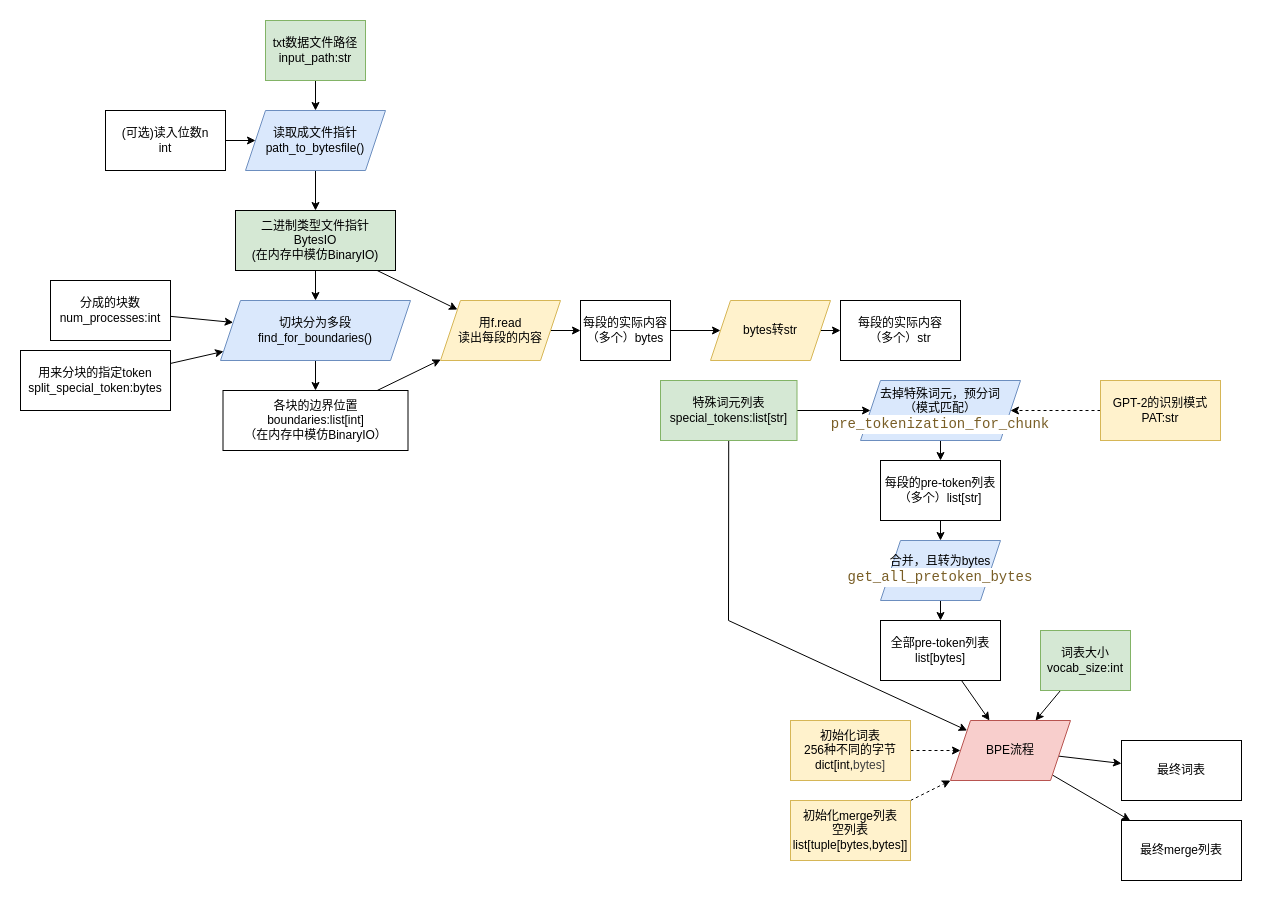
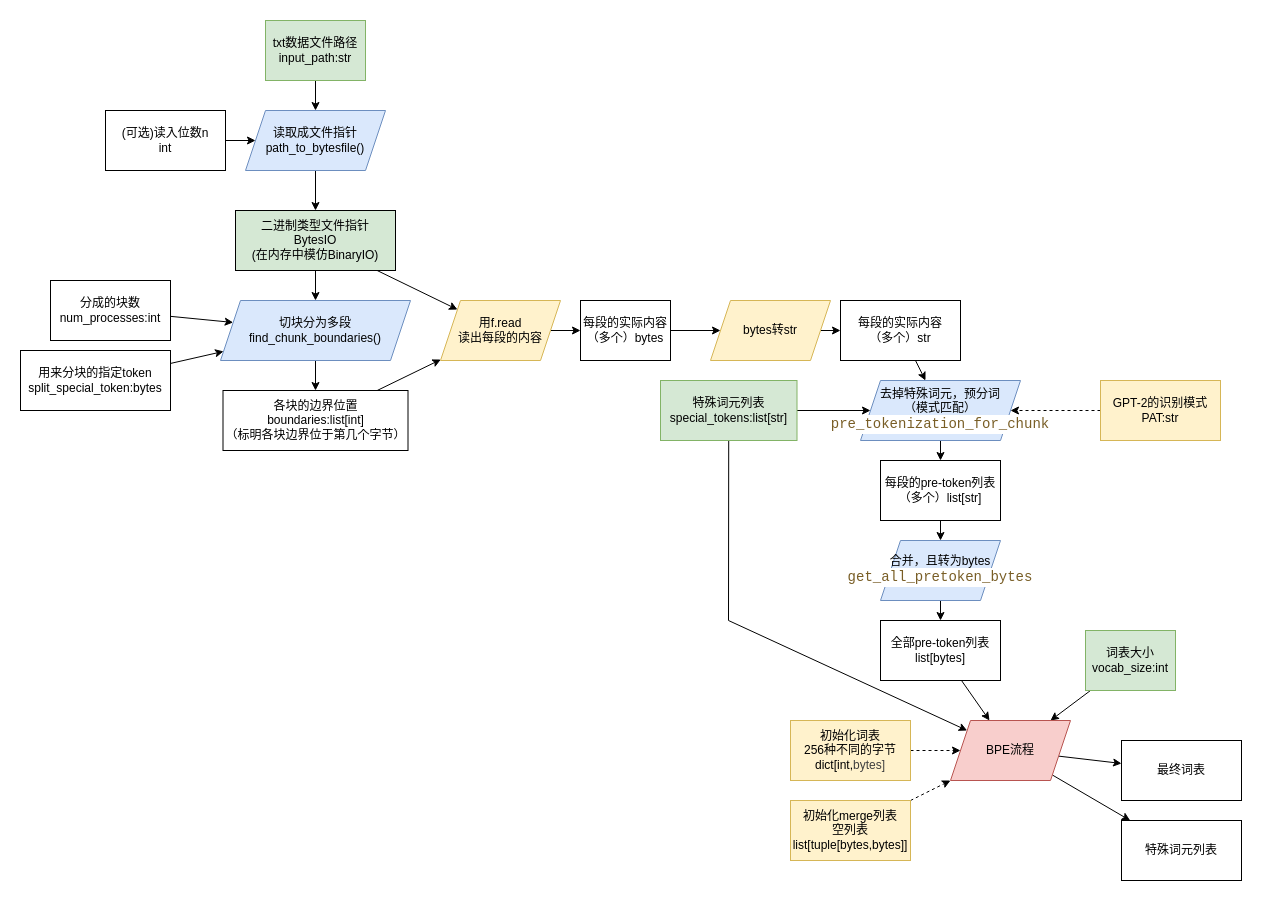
node "切块分为多段 find_for_boundaries()": label "切块分为多段 find_for_boundaries()" -> "切块分为多段 find_chunk_boundaries()"
edge "每段的实际内容 （多个）str" -> "去掉特殊词元，预分词 （模式匹配） pre_tokenization_for_chunk": added
node "各块的边界位置 boundaries:list[int] （在内存中模仿BinaryIO）": label "各块的边界位置 boundaries:list[int] （在内存中模仿BinaryIO）" -> "各块的边界位置 boundaries:list[int] （标明各块边界位于第几个字节）"
node "词表大小 vocab_size:int": moved (1086, 661) -> (1131, 661)
node "最终merge列表": label "最终merge列表" -> "特殊词元列表"
